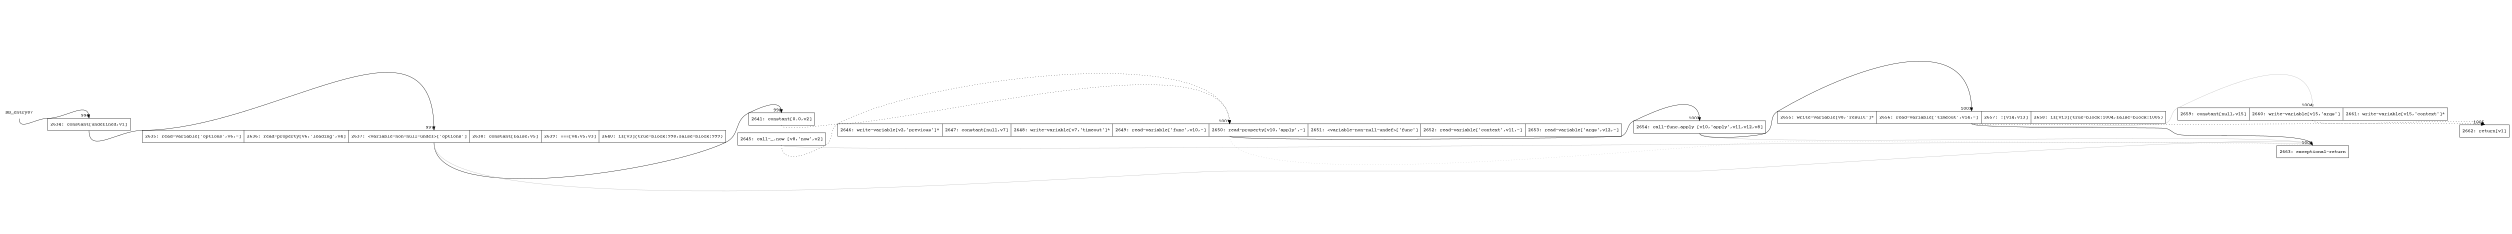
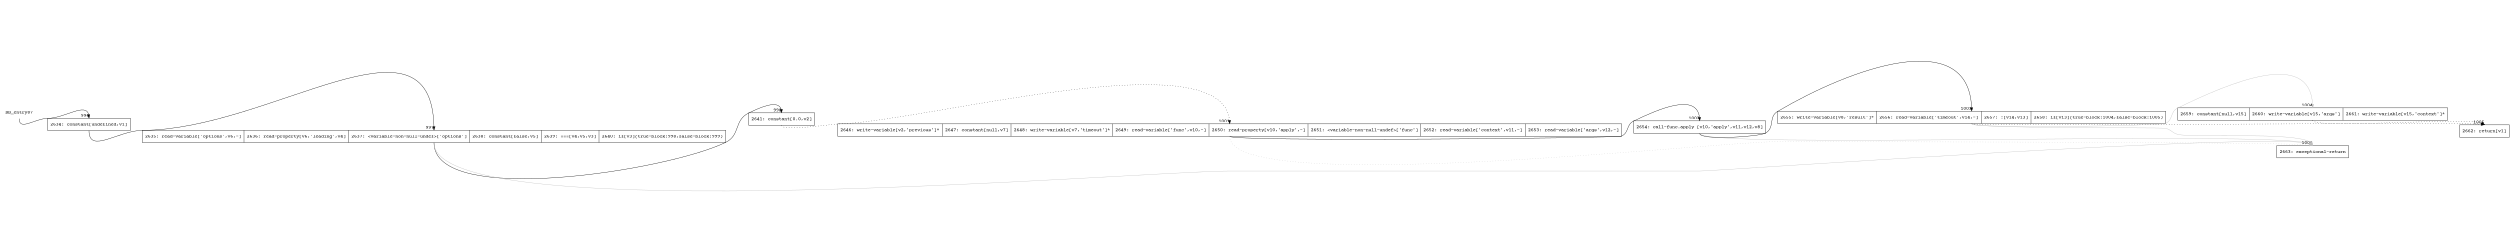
edge "2655: write-variable[v8,'result']*" -> "2663: exceptional-return": color black -> gray
node "2645: call-_.now [v8,'now',v2]": removed
